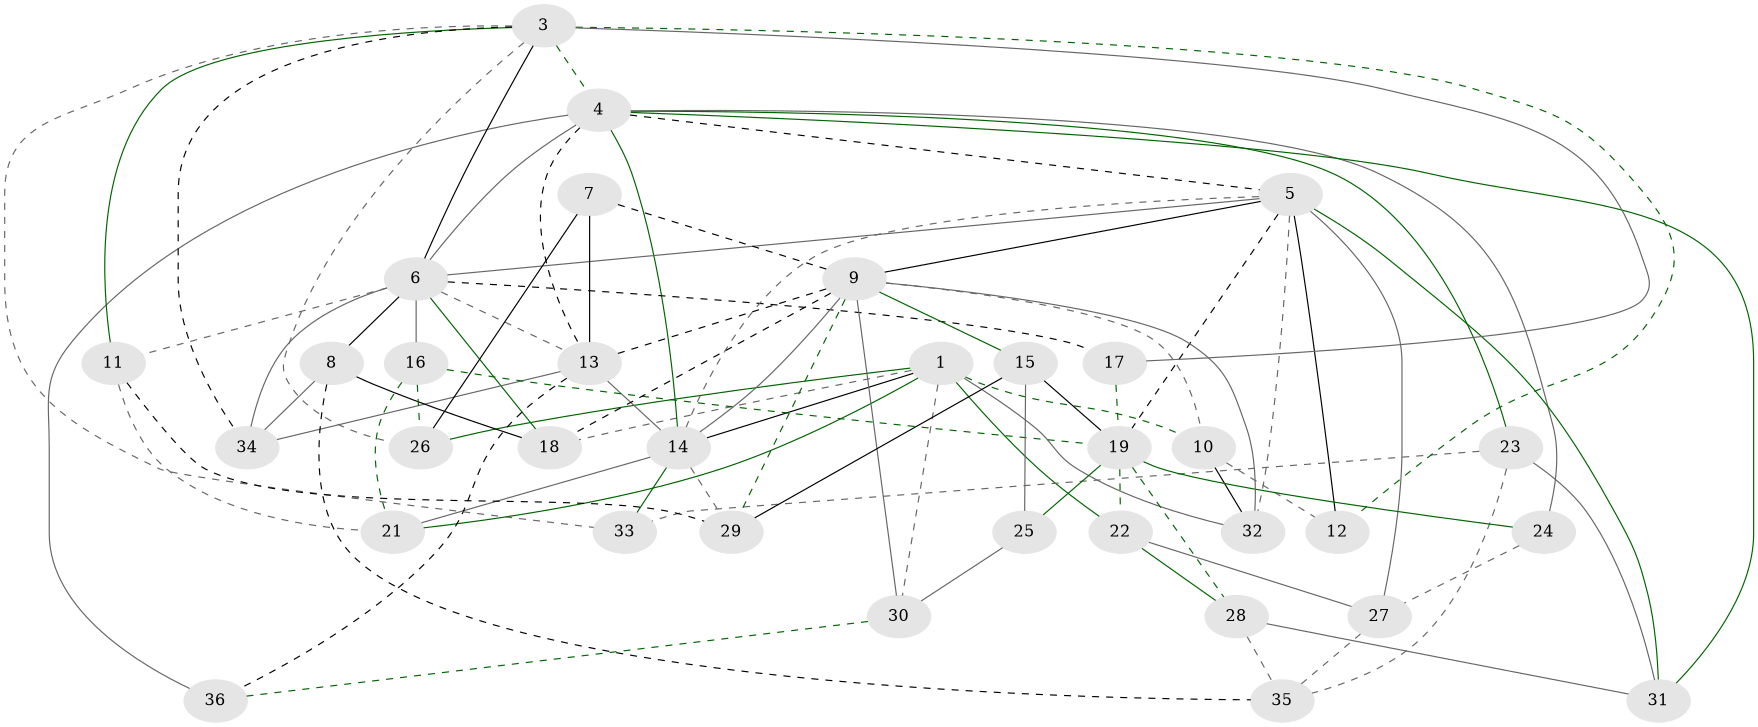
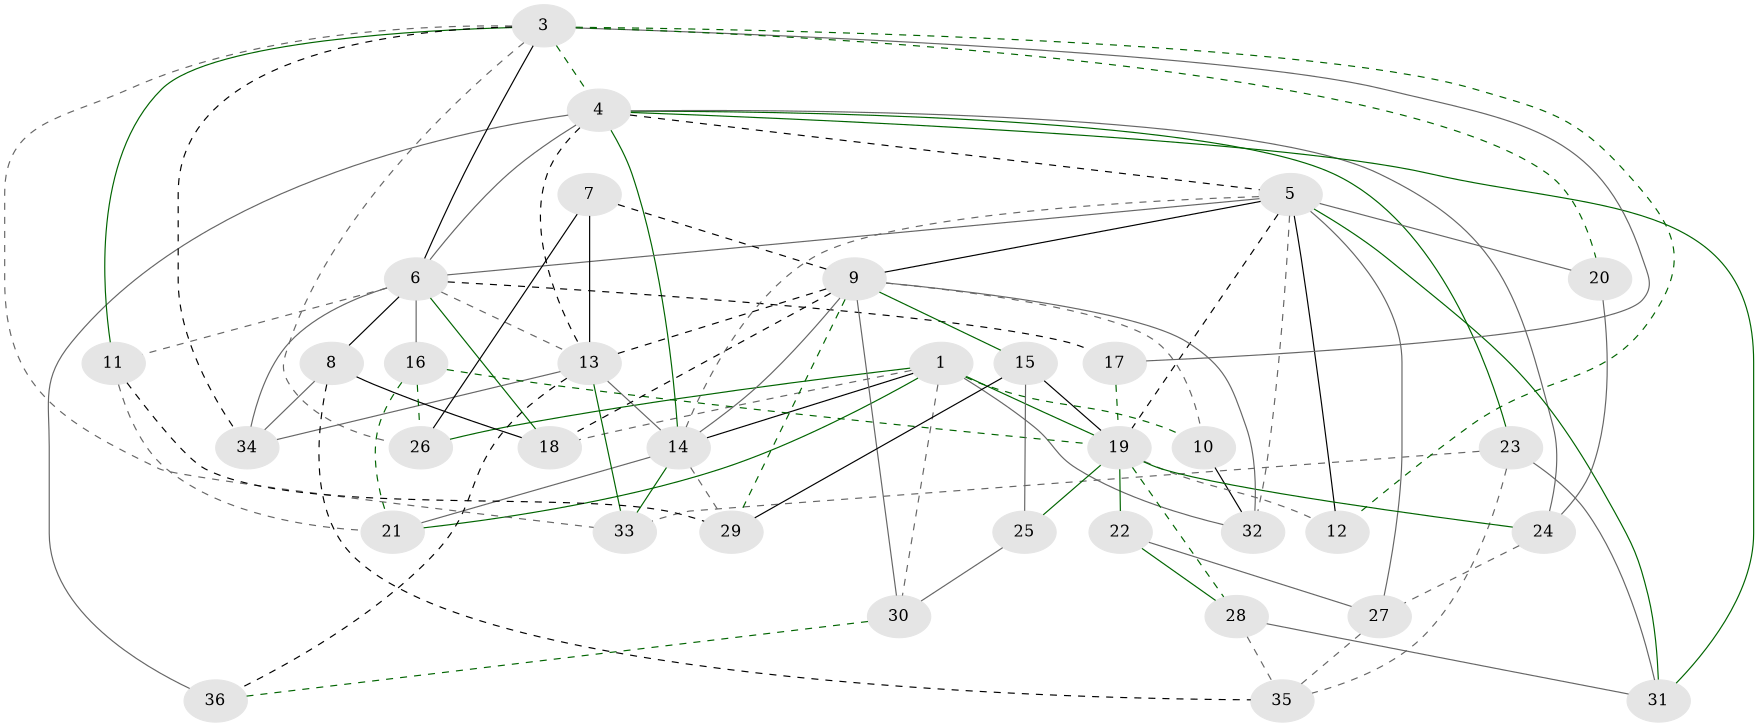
node "20": added
edge "13" -- "33": added
edge "1" -- "22": now "1" -- "19"
edge "19" -- "22": style dashed -> solid
edge "10" -- "12": now "19" -- "12"
